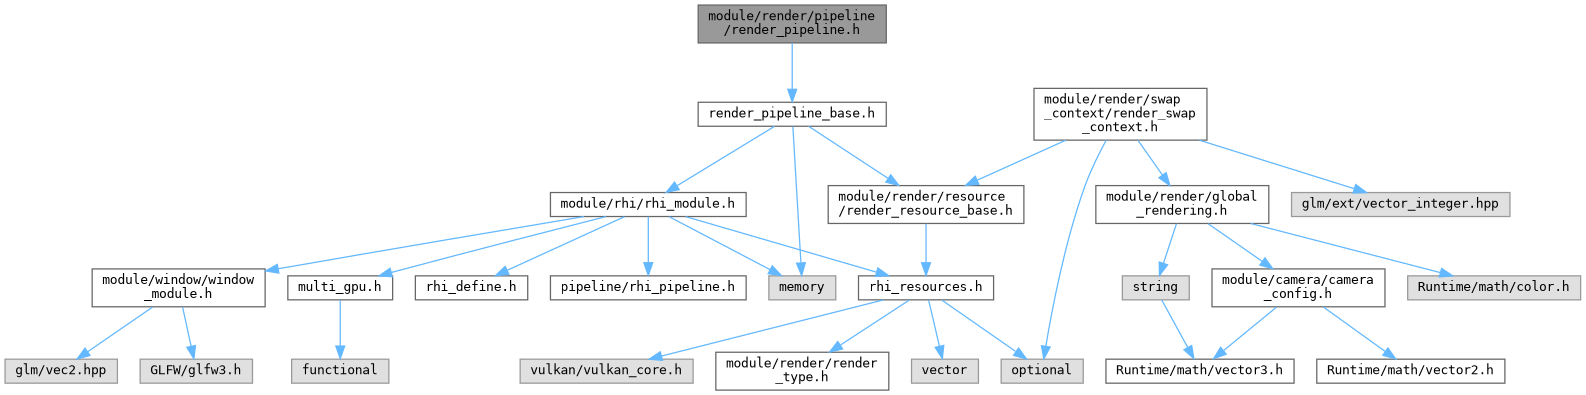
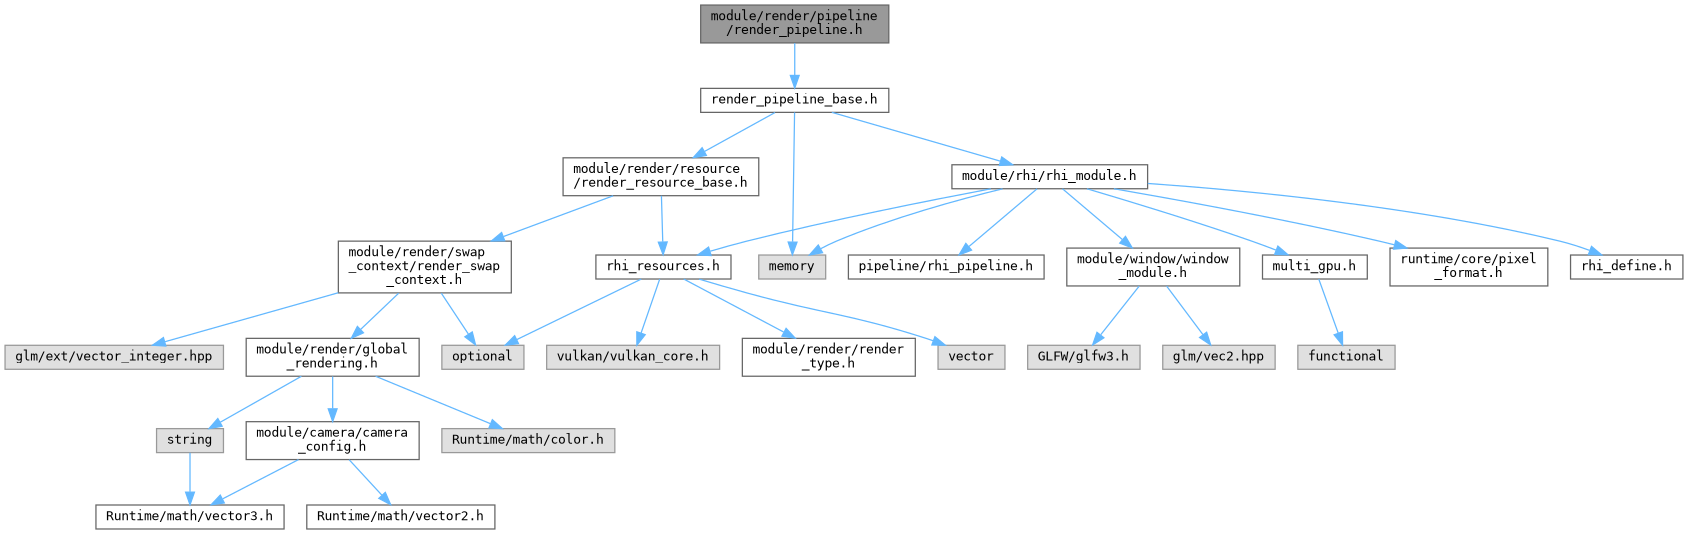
edge "module/render/swap _context/render_swap _context.h" -> "module/render/resource /render_resource_base.h": reversed
node "runtime/core/pixel _format.h": added
